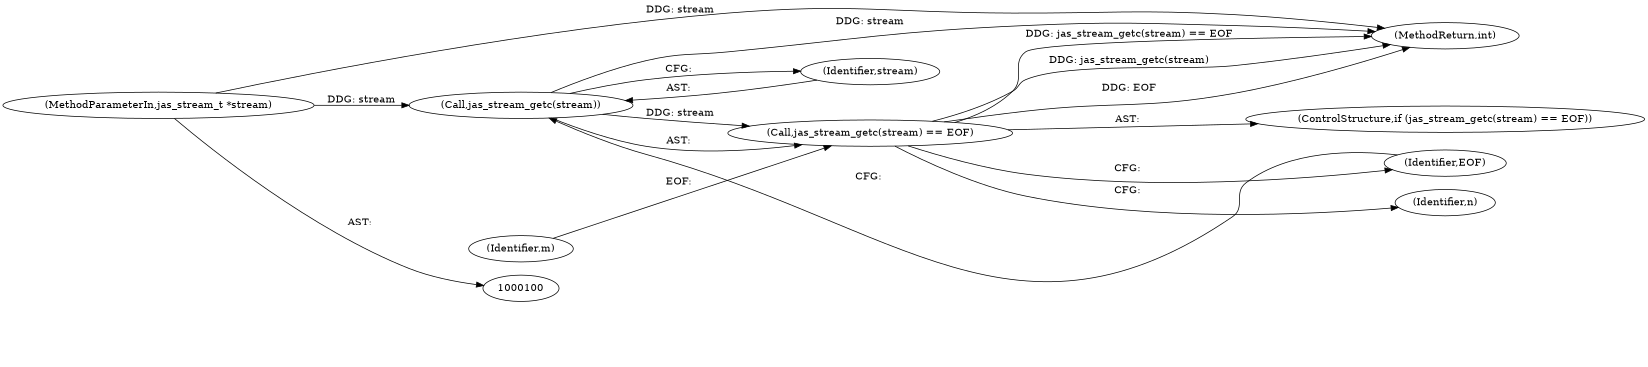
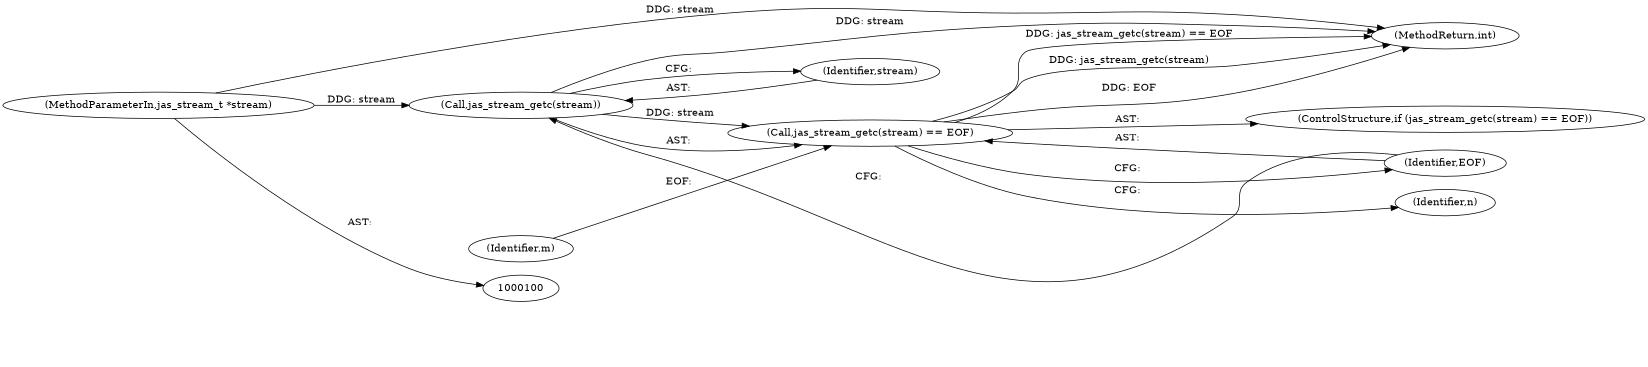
edge "(Identifier,EOF)" -> "(Call,jas_stream_getc(stream) == EOF)": added, label "AST:"
